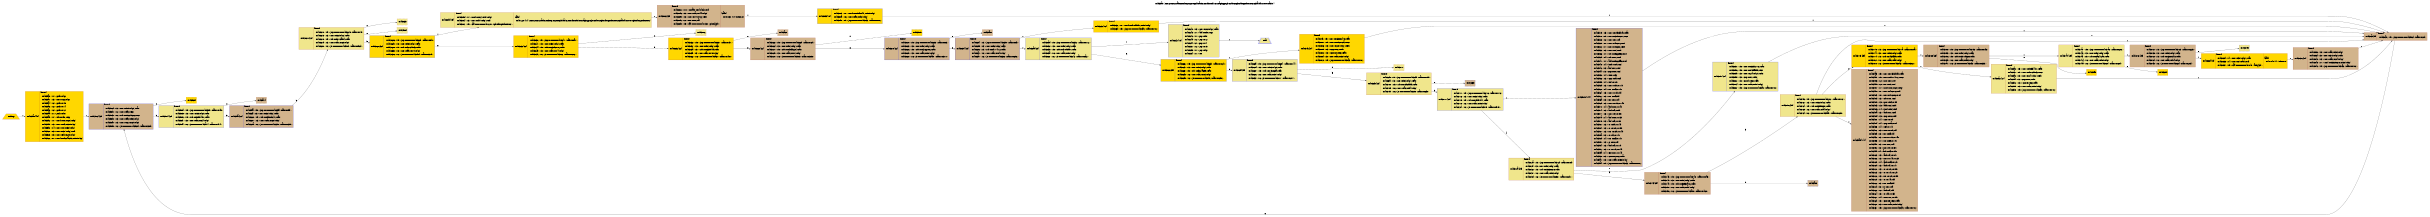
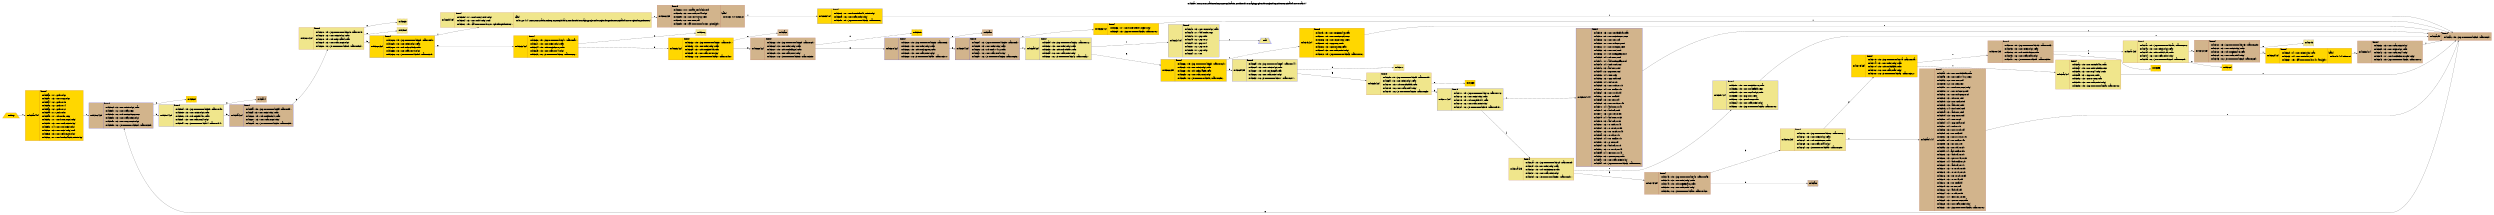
edge "0x40375c [25]" -> "0x403cac [5]": now "0x403ba9 [141]" -> "0x403cac [5]"
node "0x403c9e": fillcolor tan -> gold
